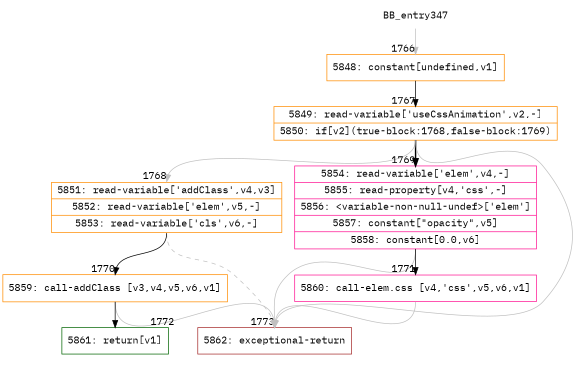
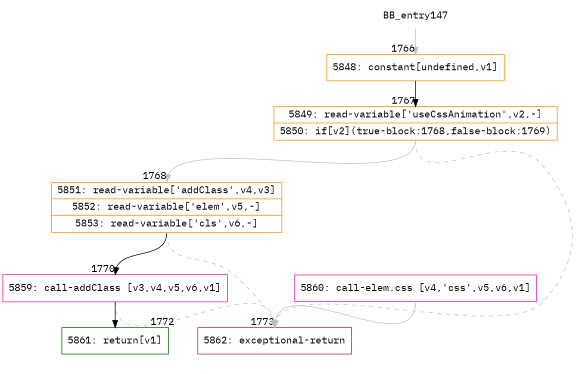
node "BB_entry347": label "BB_entry347" -> "BB_entry147"
node "5854: read-variable['elem',v4,-]": removed
node "5859: call-addClass [v3,v4,v5,v6,v1]": color darkorange -> deeppink
edge "5849: read-variable['useCssAnimation',v2,-]" -> "5862: exceptional-return": style solid -> dashed
edge "5859: call-addClass [v3,v4,v5,v6,v1]" -> "5862: exceptional-return": style solid -> dashed
